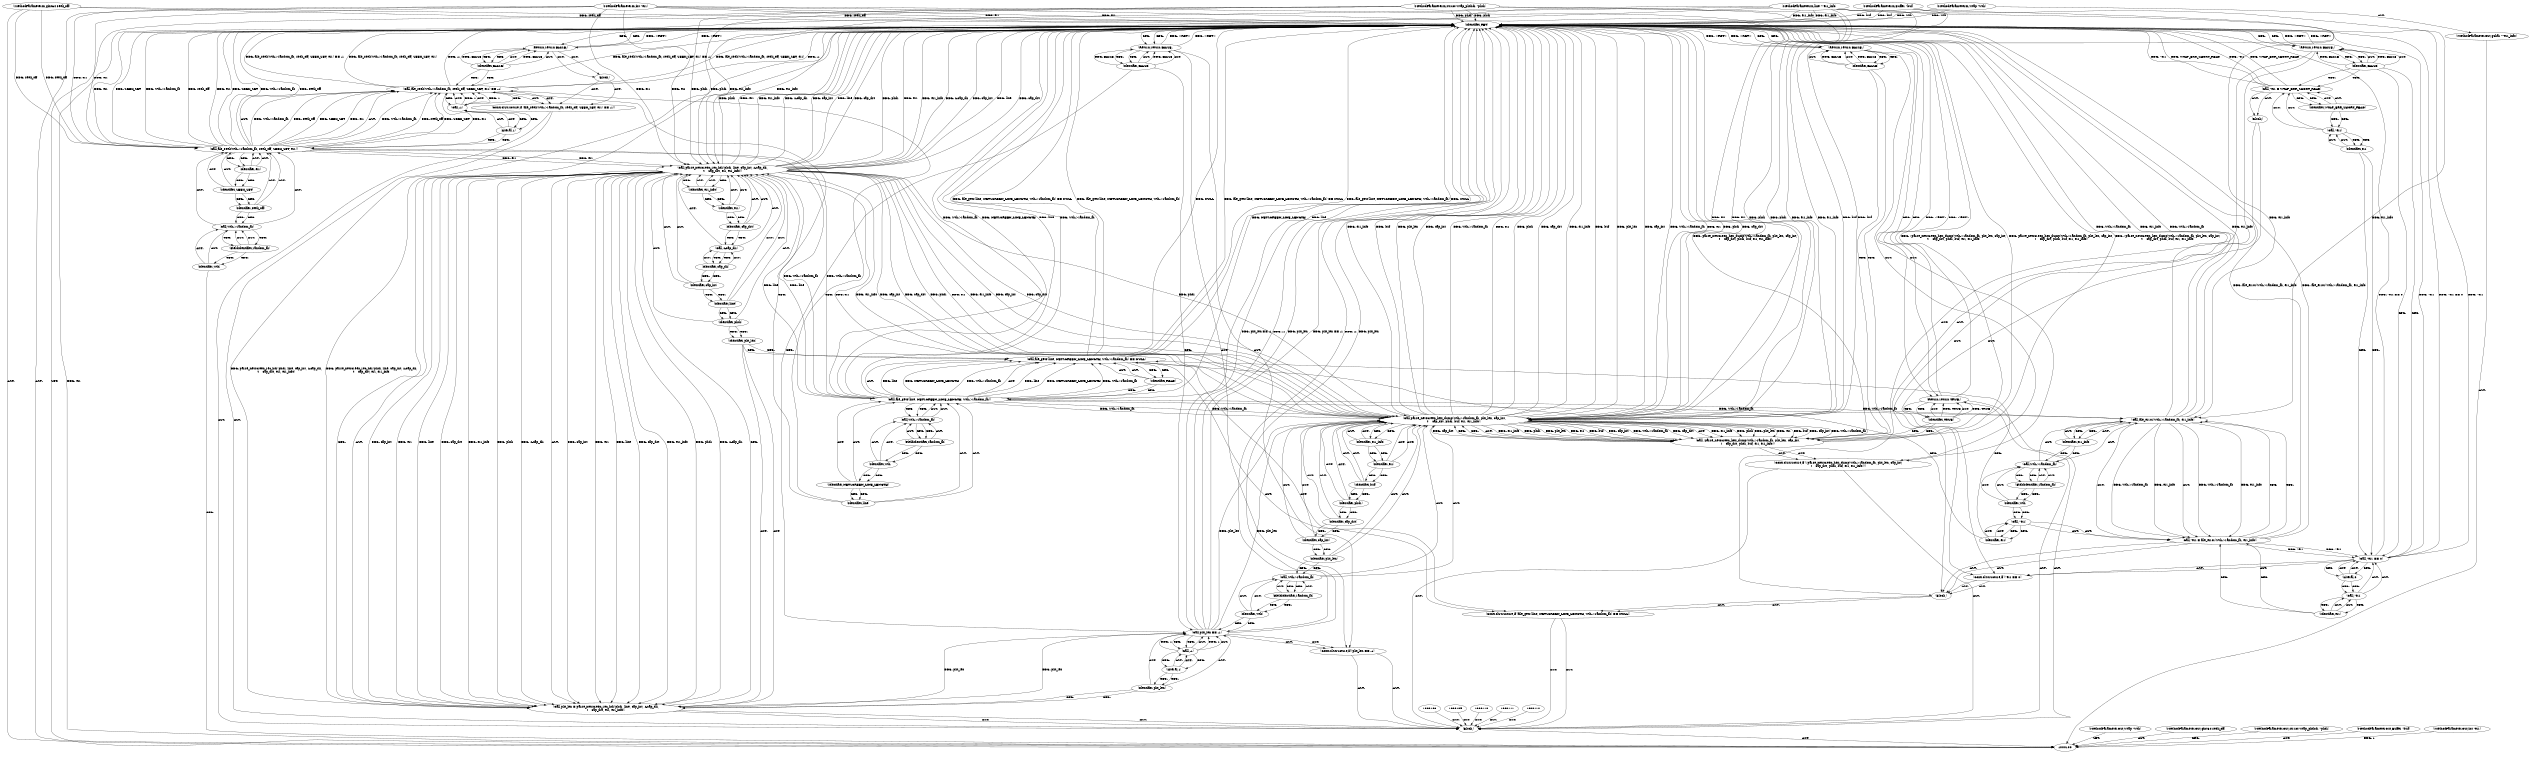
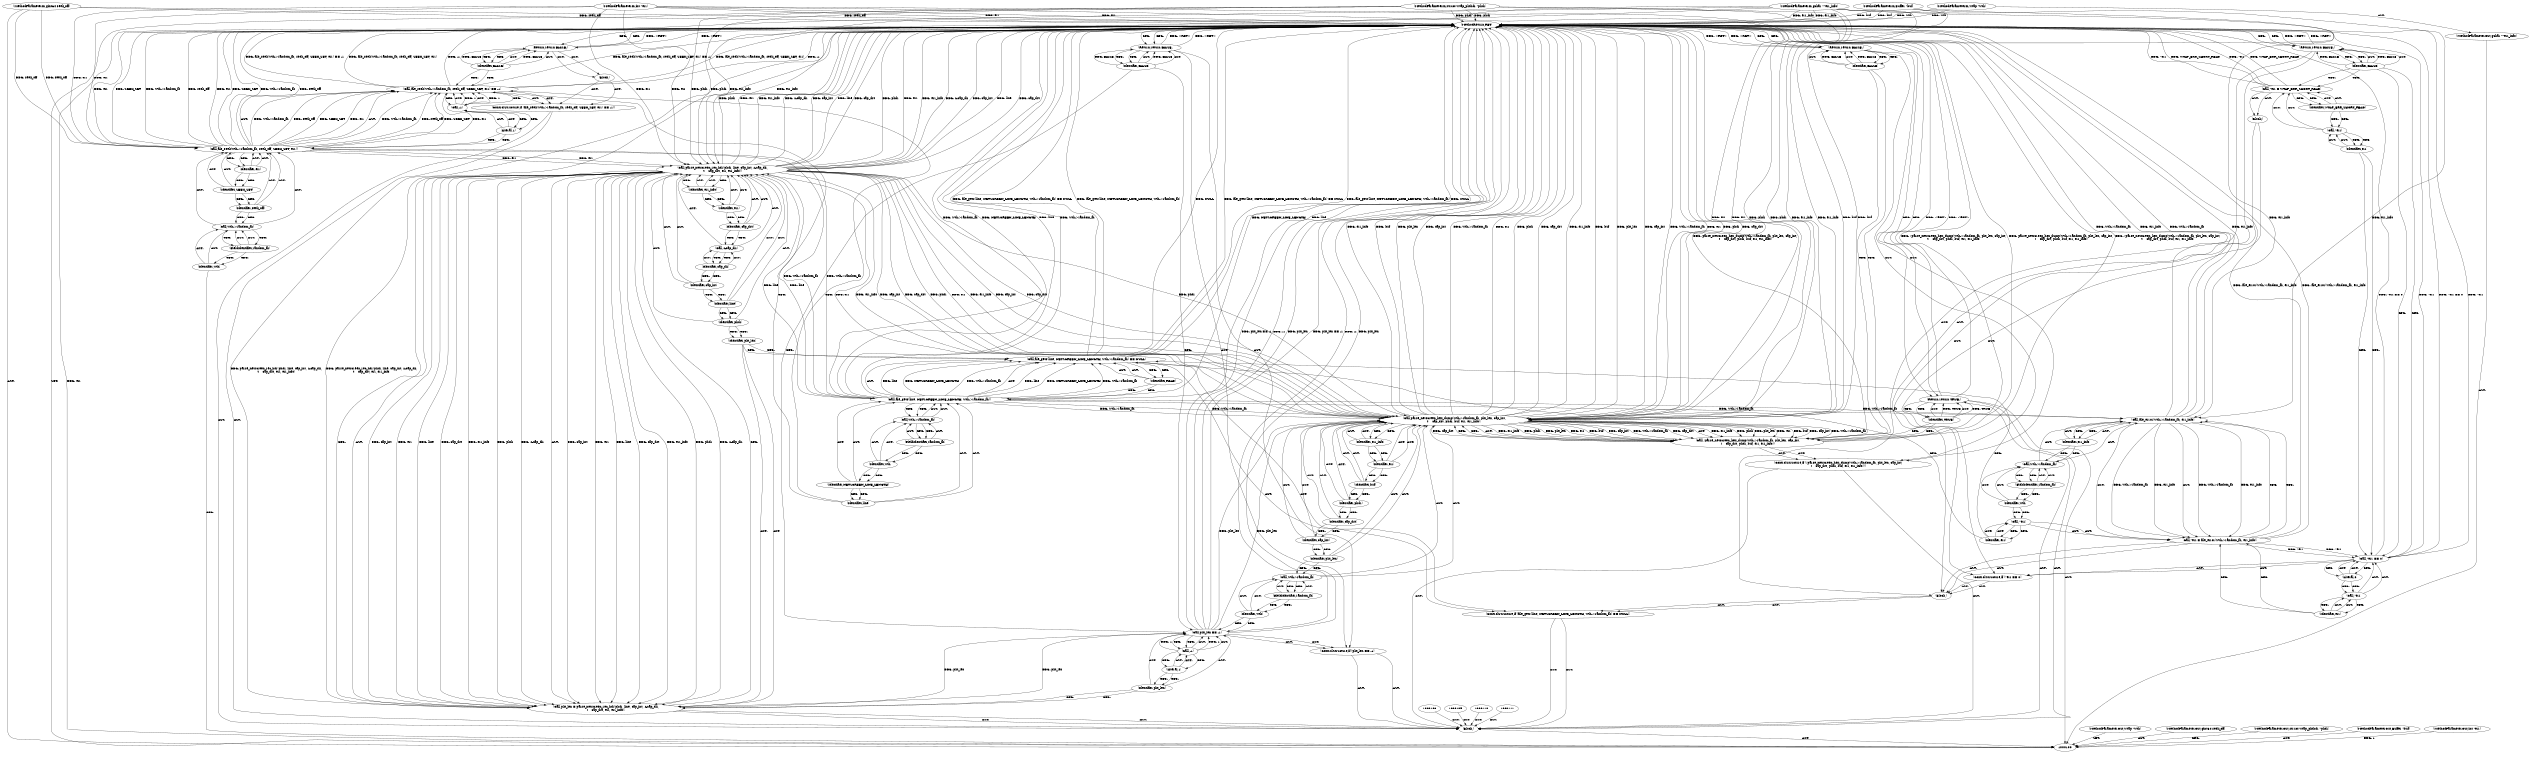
node "(MethodParameterIn,line **err_info)": label "(MethodParameterIn,line **err_info)" -> "(MethodParameterIn,gchar **err_info)"
node "(Identifier,RET)": label "(Identifier,RET)" -> "(MethodReturn,RET)"
node "1000112": removed
edge "(MethodParameterIn,int *err)" -> "1000100": now "(Return,return TRUE;)" -> "1000100"
